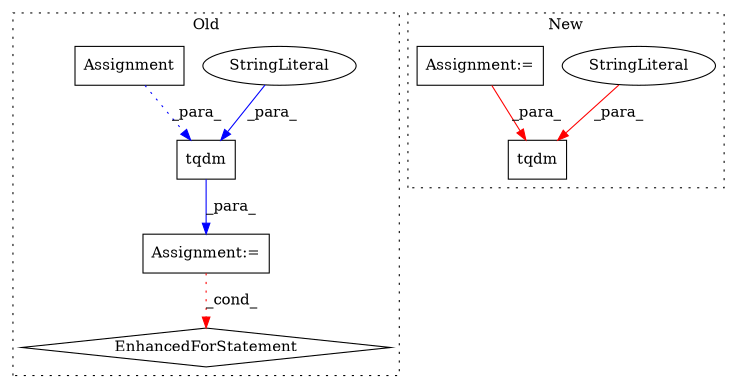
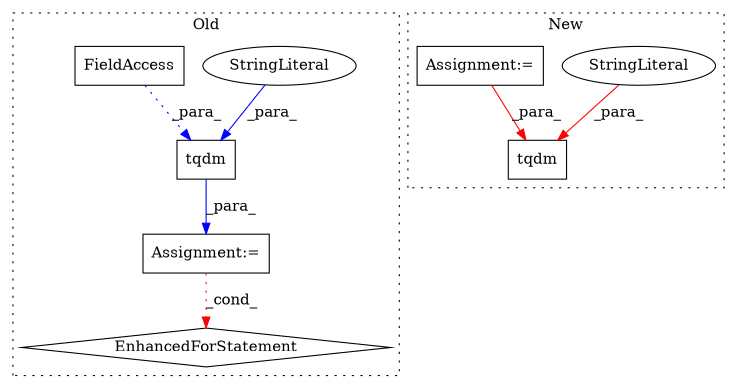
node "Assignment": label "Assignment" -> "FieldAccess"
